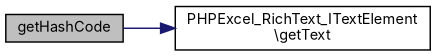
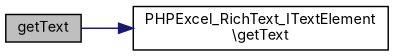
node "getHashCode": label "getHashCode" -> "getText"
